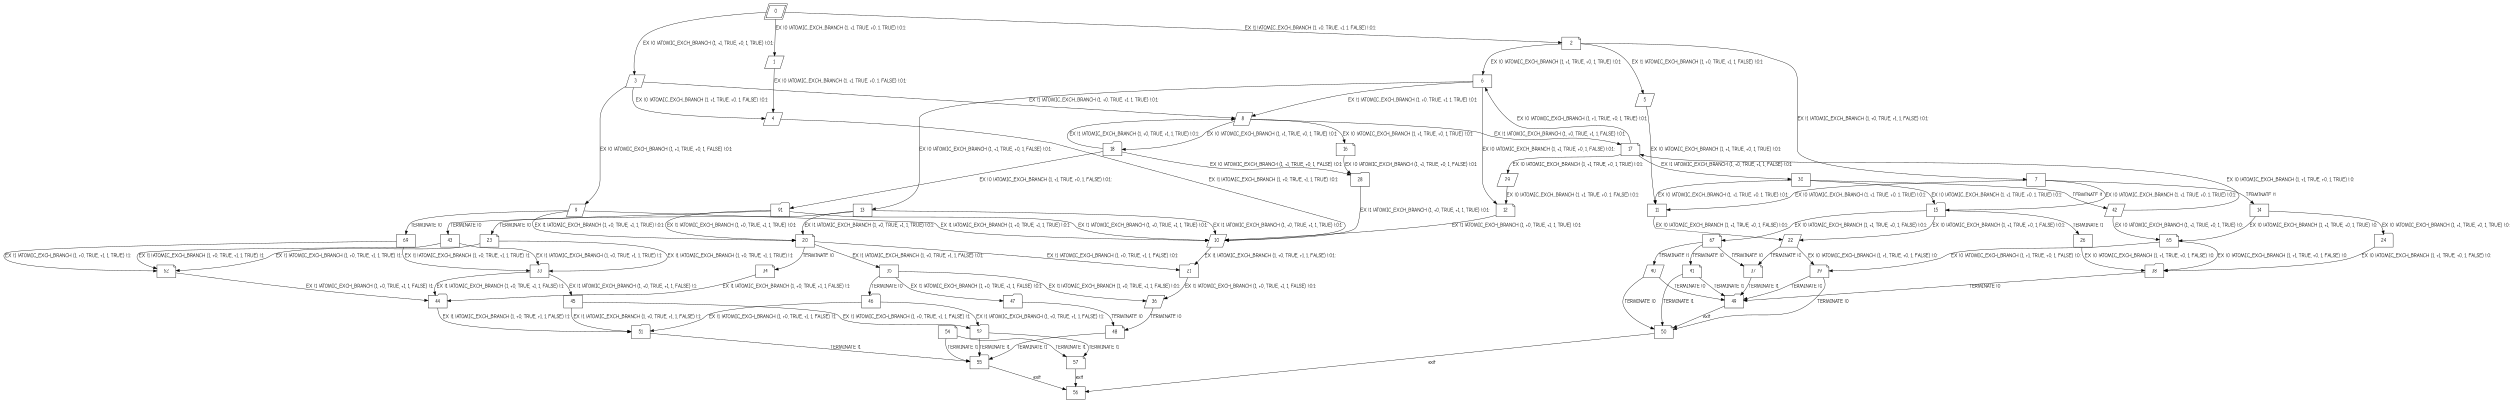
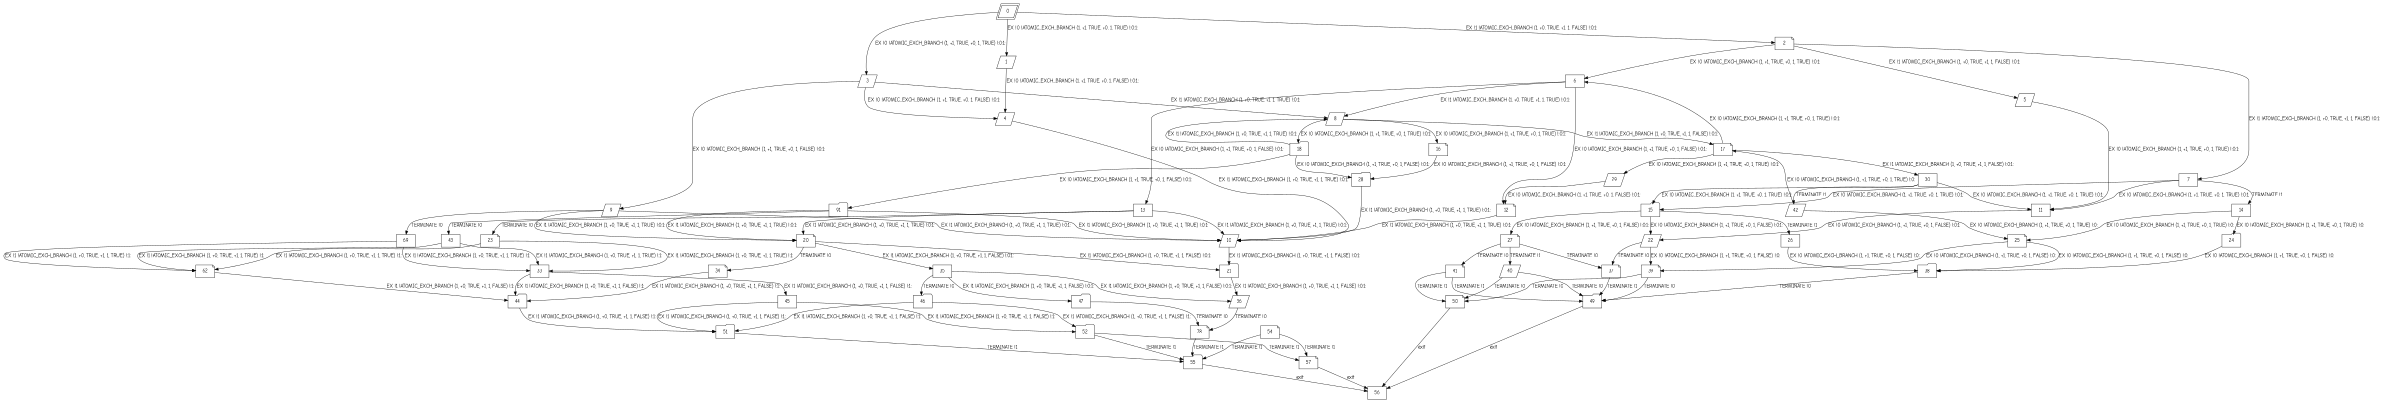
node "67": label "67" -> "27"
node "65": label "65" -> "25"
node "33": shape folder -> box
edge "49" -> "50": now "49" -> "56"
node "48": label "48" -> "78"
